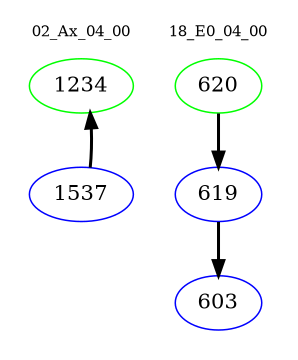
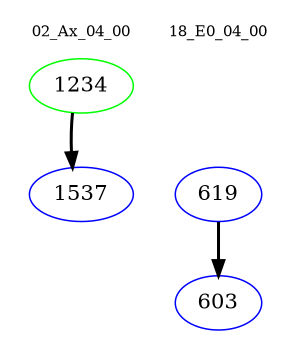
node "620": removed
edge "1537" -> "1234": reversed
